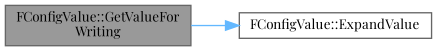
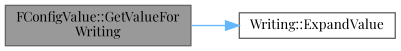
node "FConfigValue::ExpandValue": label "FConfigValue::ExpandValue" -> "Writing::ExpandValue"
